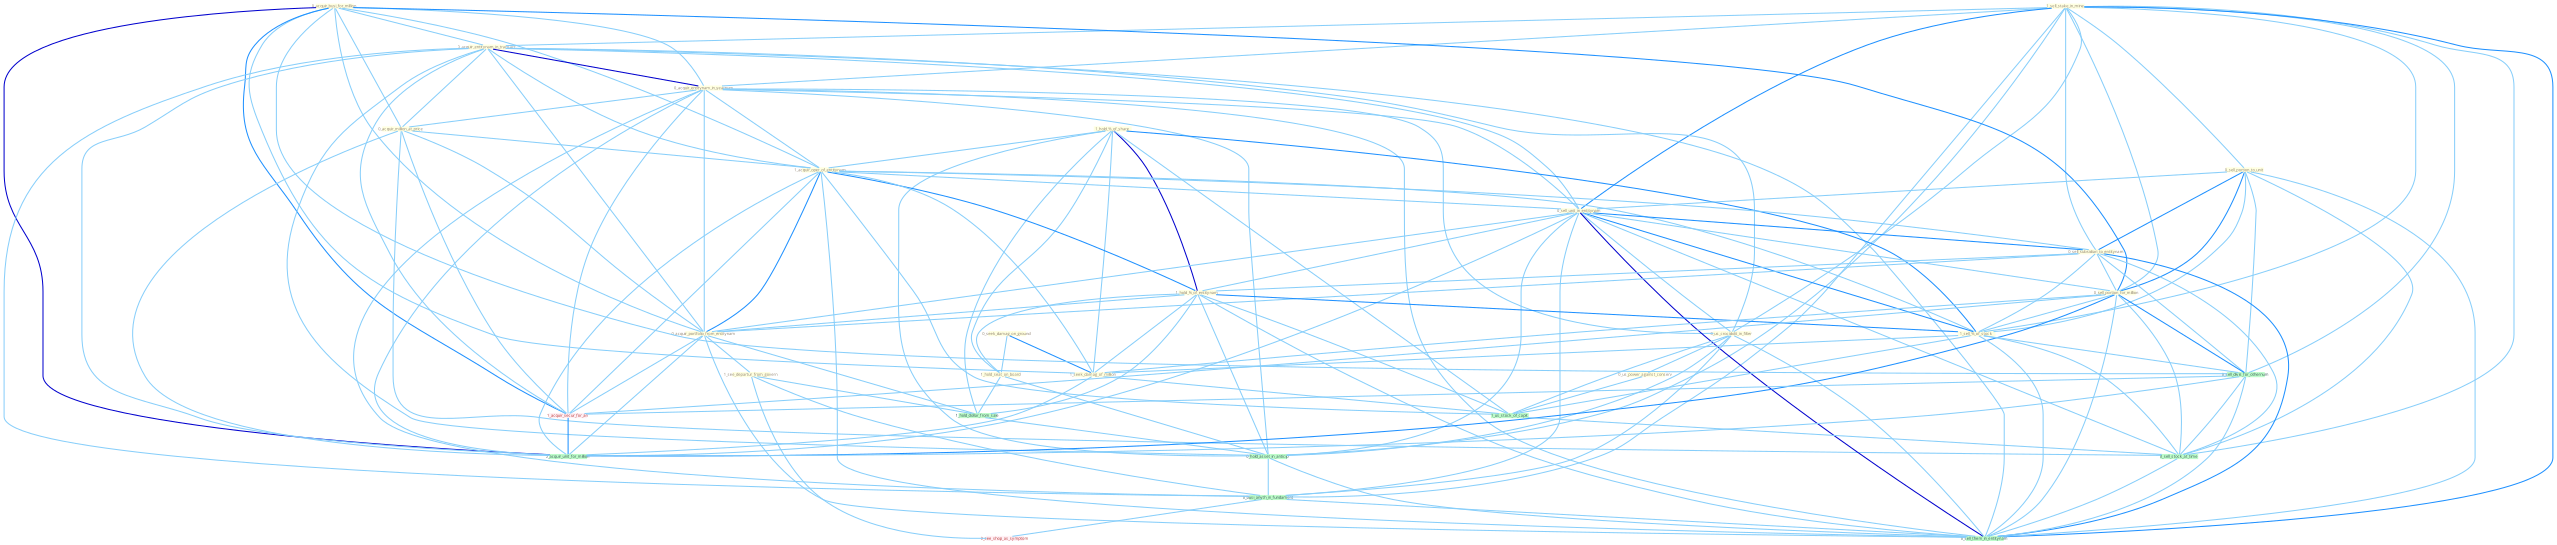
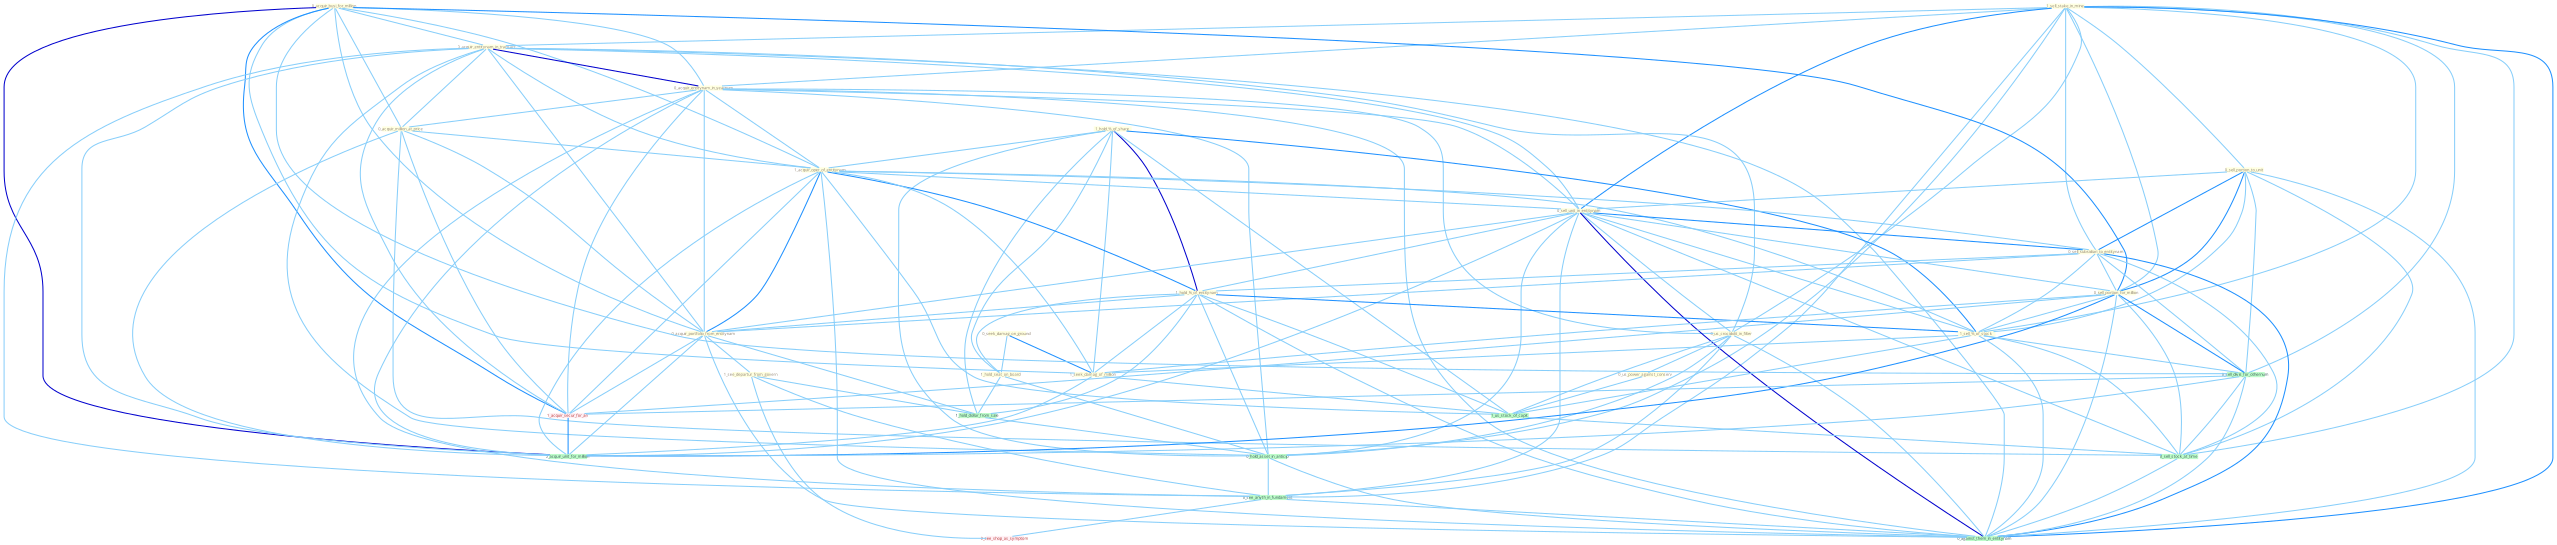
edge "0_sell_unit_in_entitynam" -- "1_sell_%_of_stock": color #1e90ff -> #87cefa
node "0_busi_anyth_in_fundament": label "0_busi_anyth_in_fundament" -> "0_see_anyth_in_fundament"
node "0_sell_them_in_entitynam": label "0_sell_them_in_entitynam" -> "0_against_them_in_entitynam"
